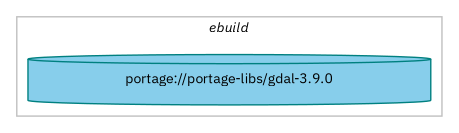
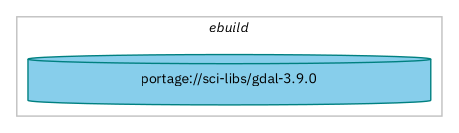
node "portage://portage-libs/gdal-3.9.0": label "portage://portage-libs/gdal-3.9.0" -> "portage://sci-libs/gdal-3.9.0"
